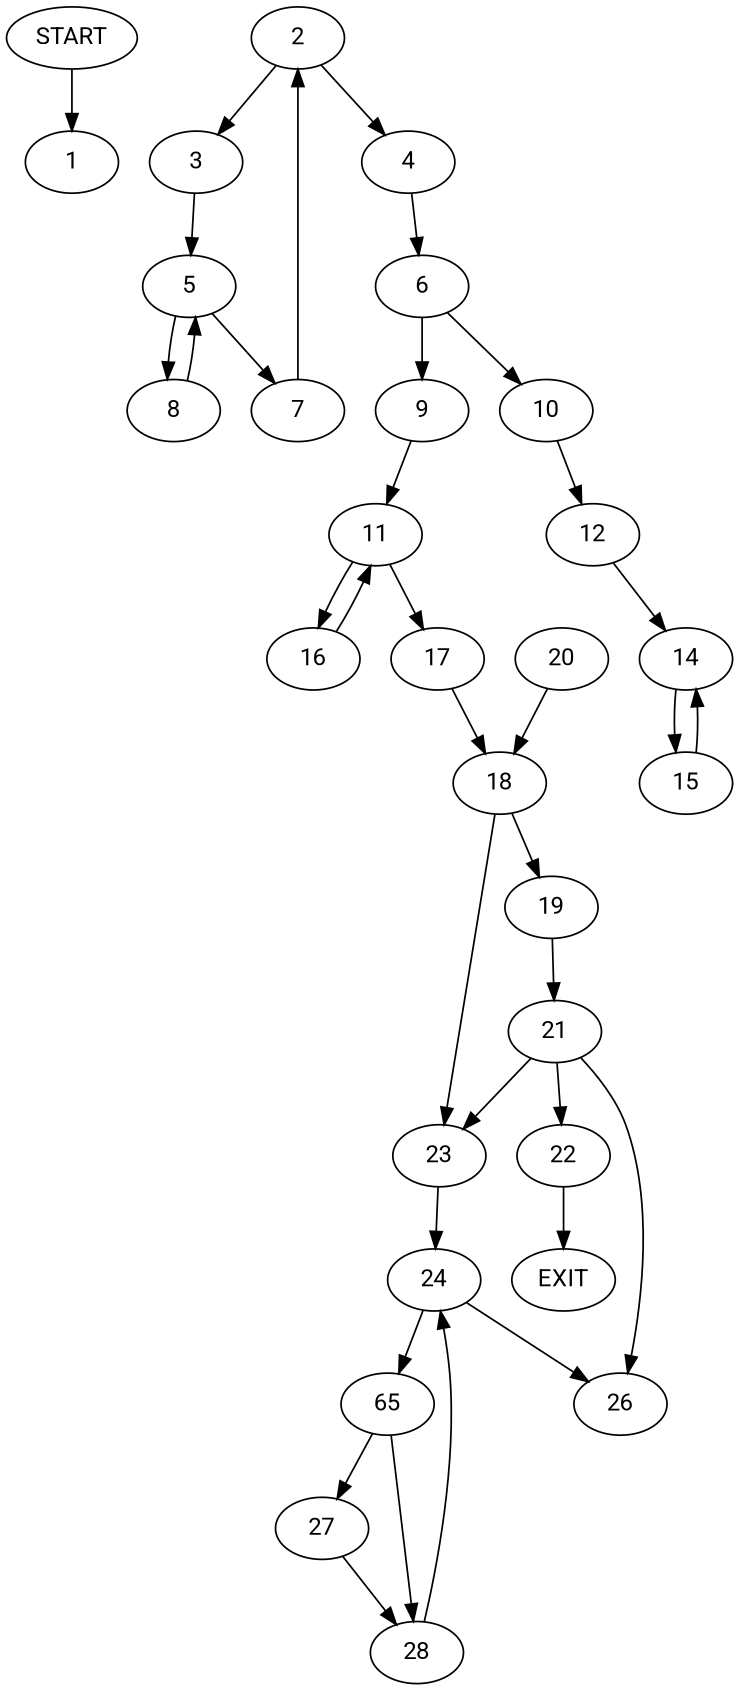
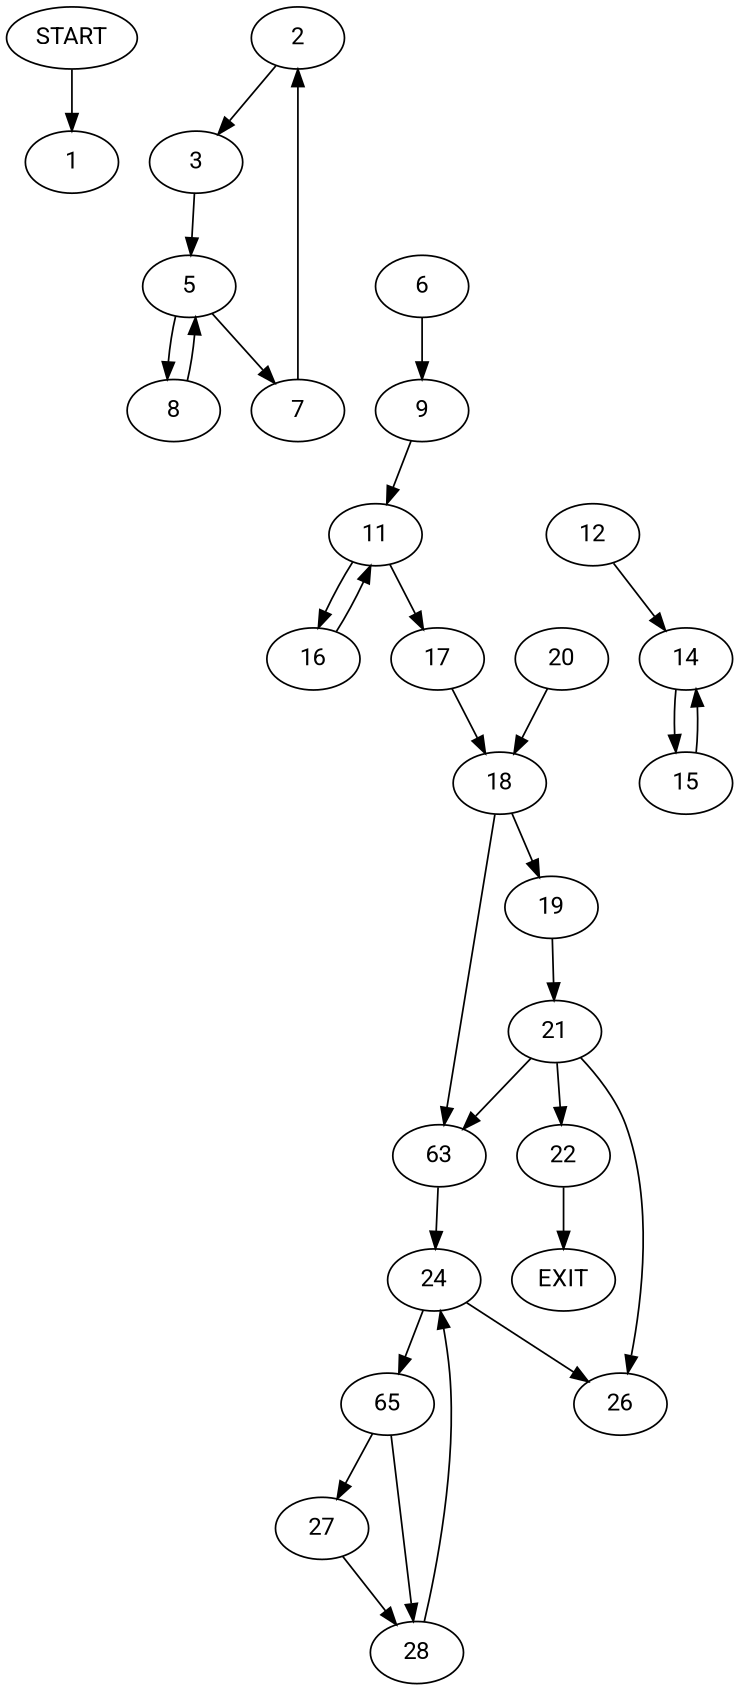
node "4": removed
node "10": removed
node "23": label "23" -> "63"
